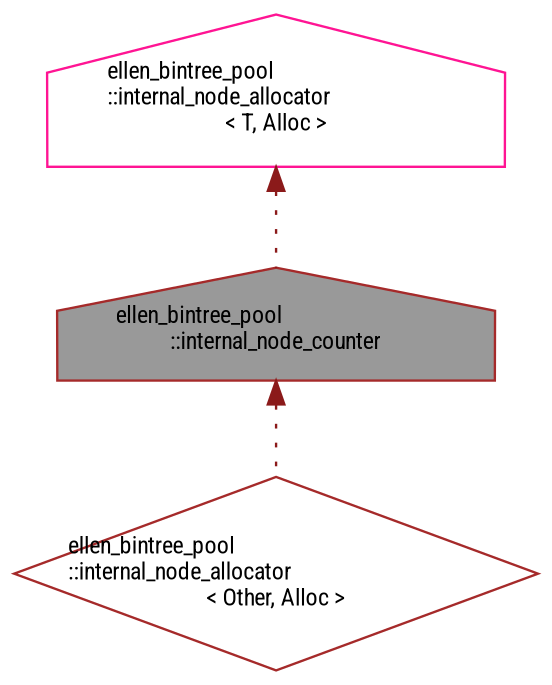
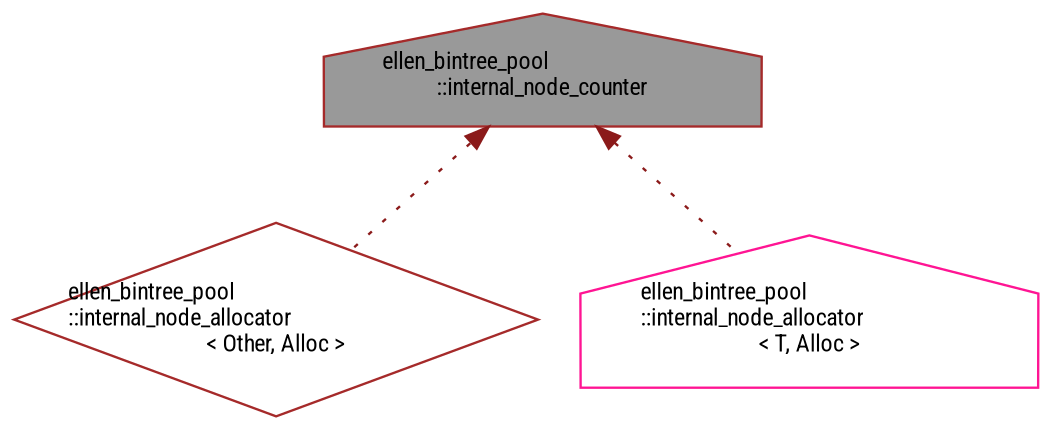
edge "ellen_bintree_pool ::internal_node_counter" -> "ellen_bintree_pool ::internal_node_allocator < T, Alloc >": reversed
